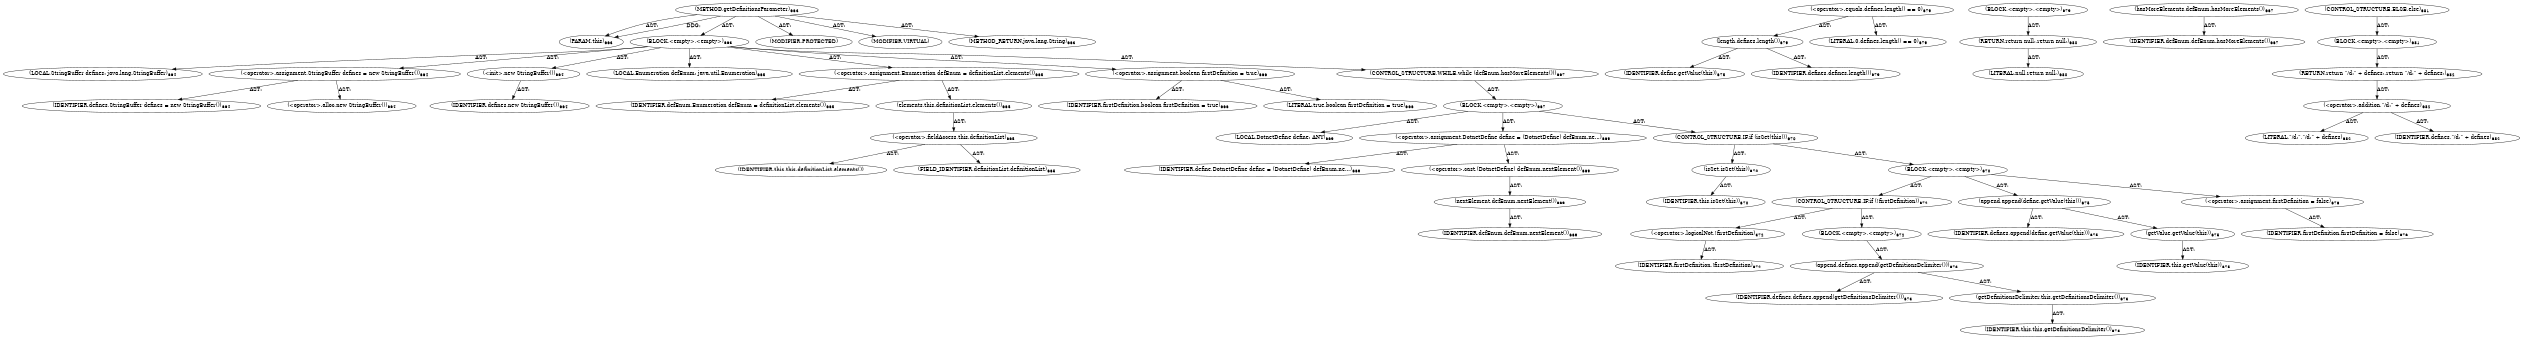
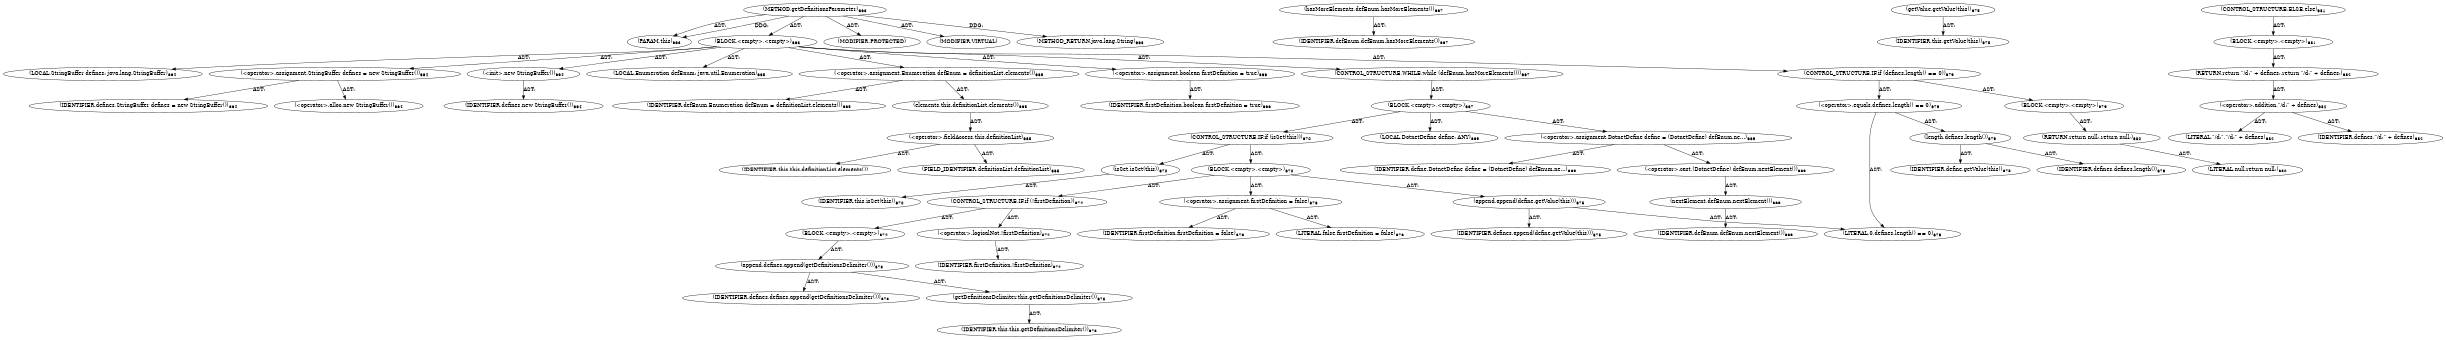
edge "(METHOD,getDefinitionsParameter)" -> "(METHOD_RETURN,java.lang.String)": label "AST: " -> "DDG: "
node "(CONTROL_STRUCTURE,IF,if (defines.length() == 0))": added
node "(LITERAL,true,boolean firstDefinition = true)": removed
edge "(append,append(define.getValue(this)))" -> "(getValue,getValue(this))": now "(append,append(define.getValue(this)))" -> "(LITERAL,0,defines.length() == 0)"
node "(LITERAL,false,firstDefinition = false)": added
